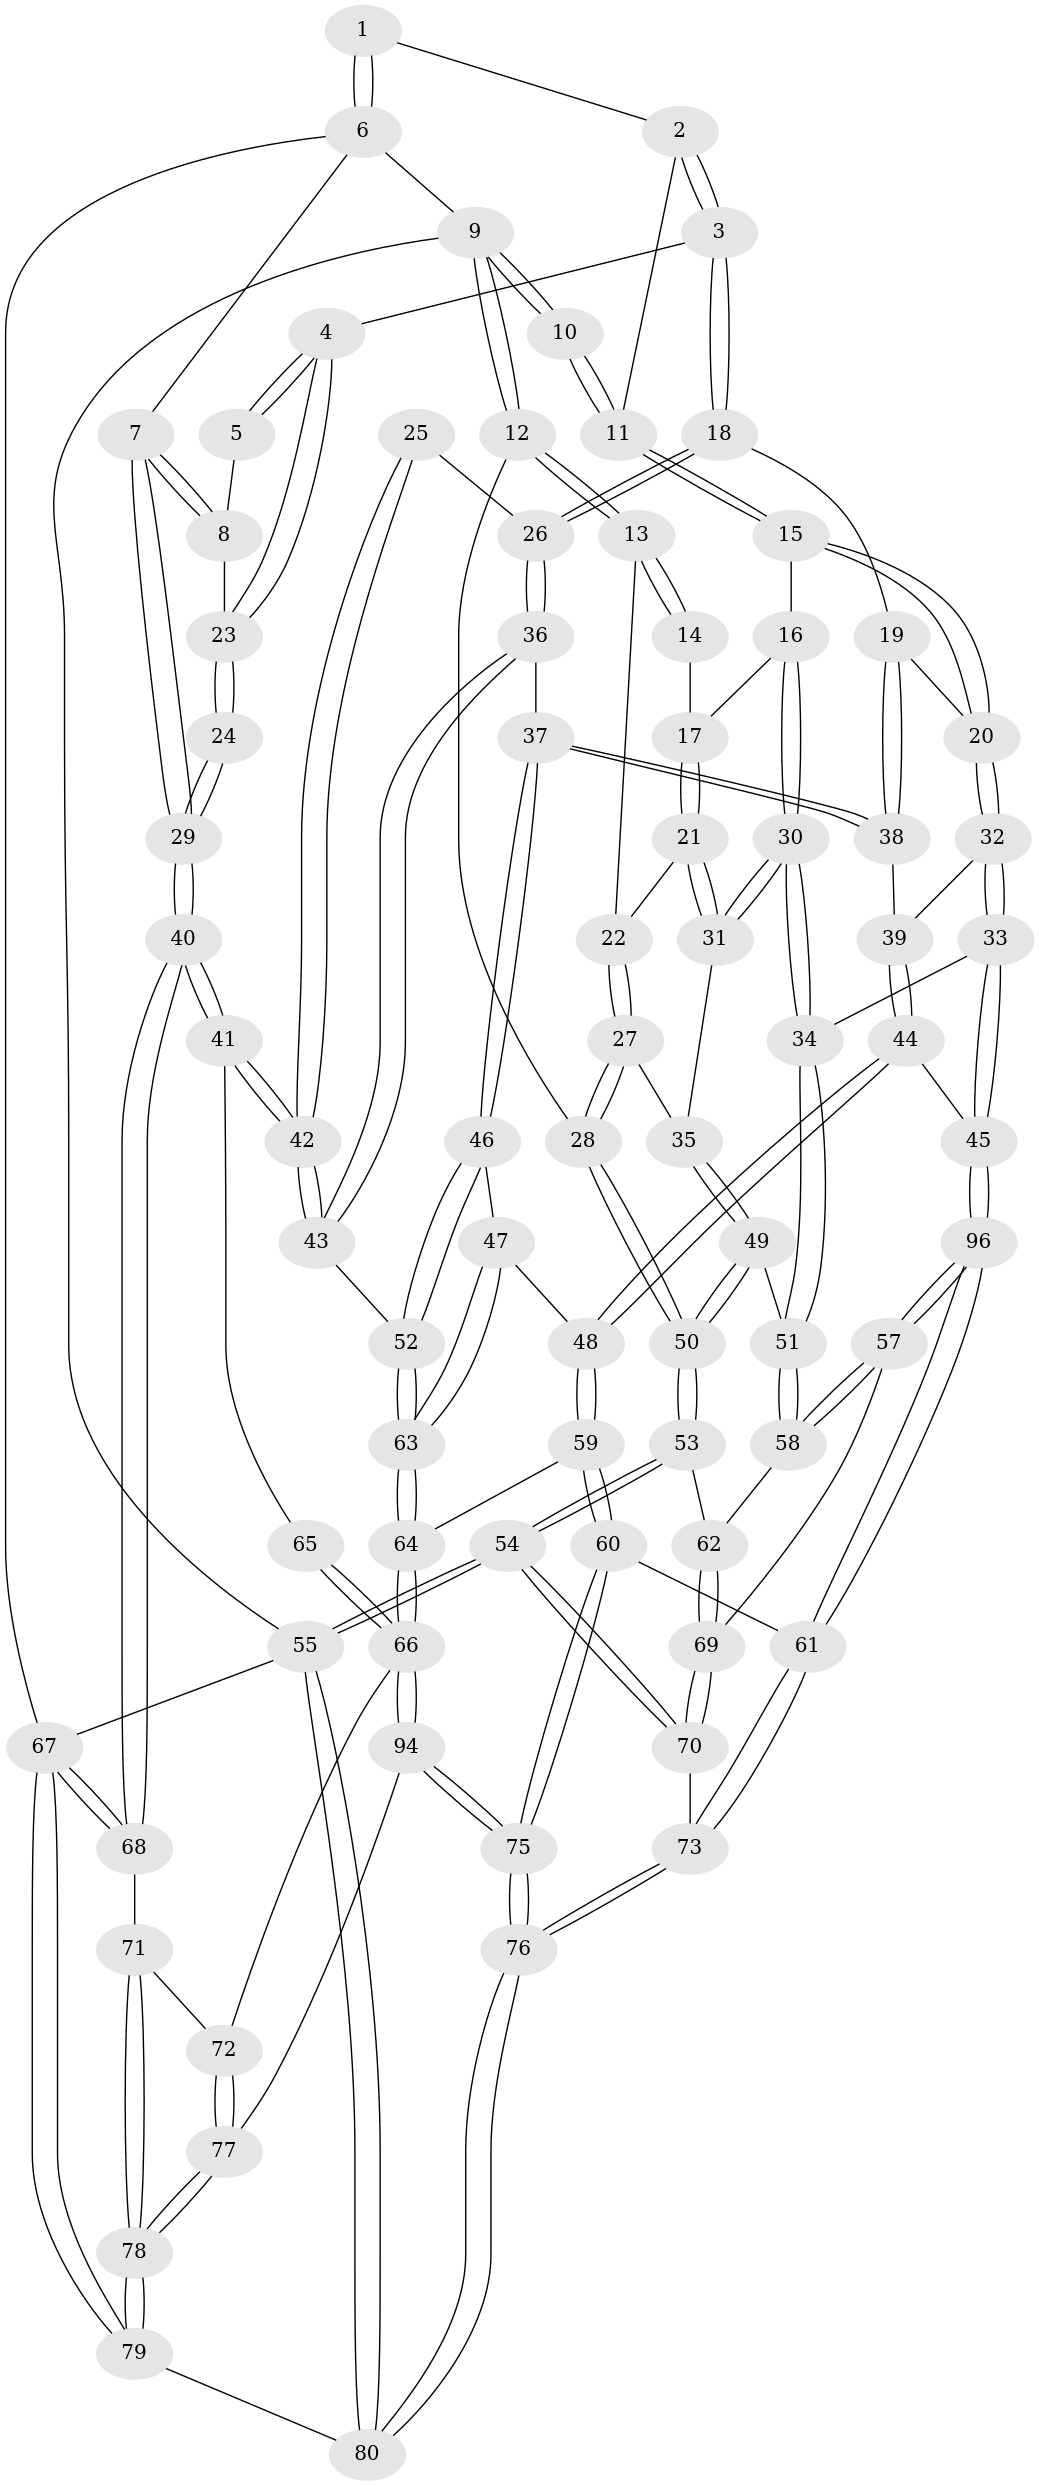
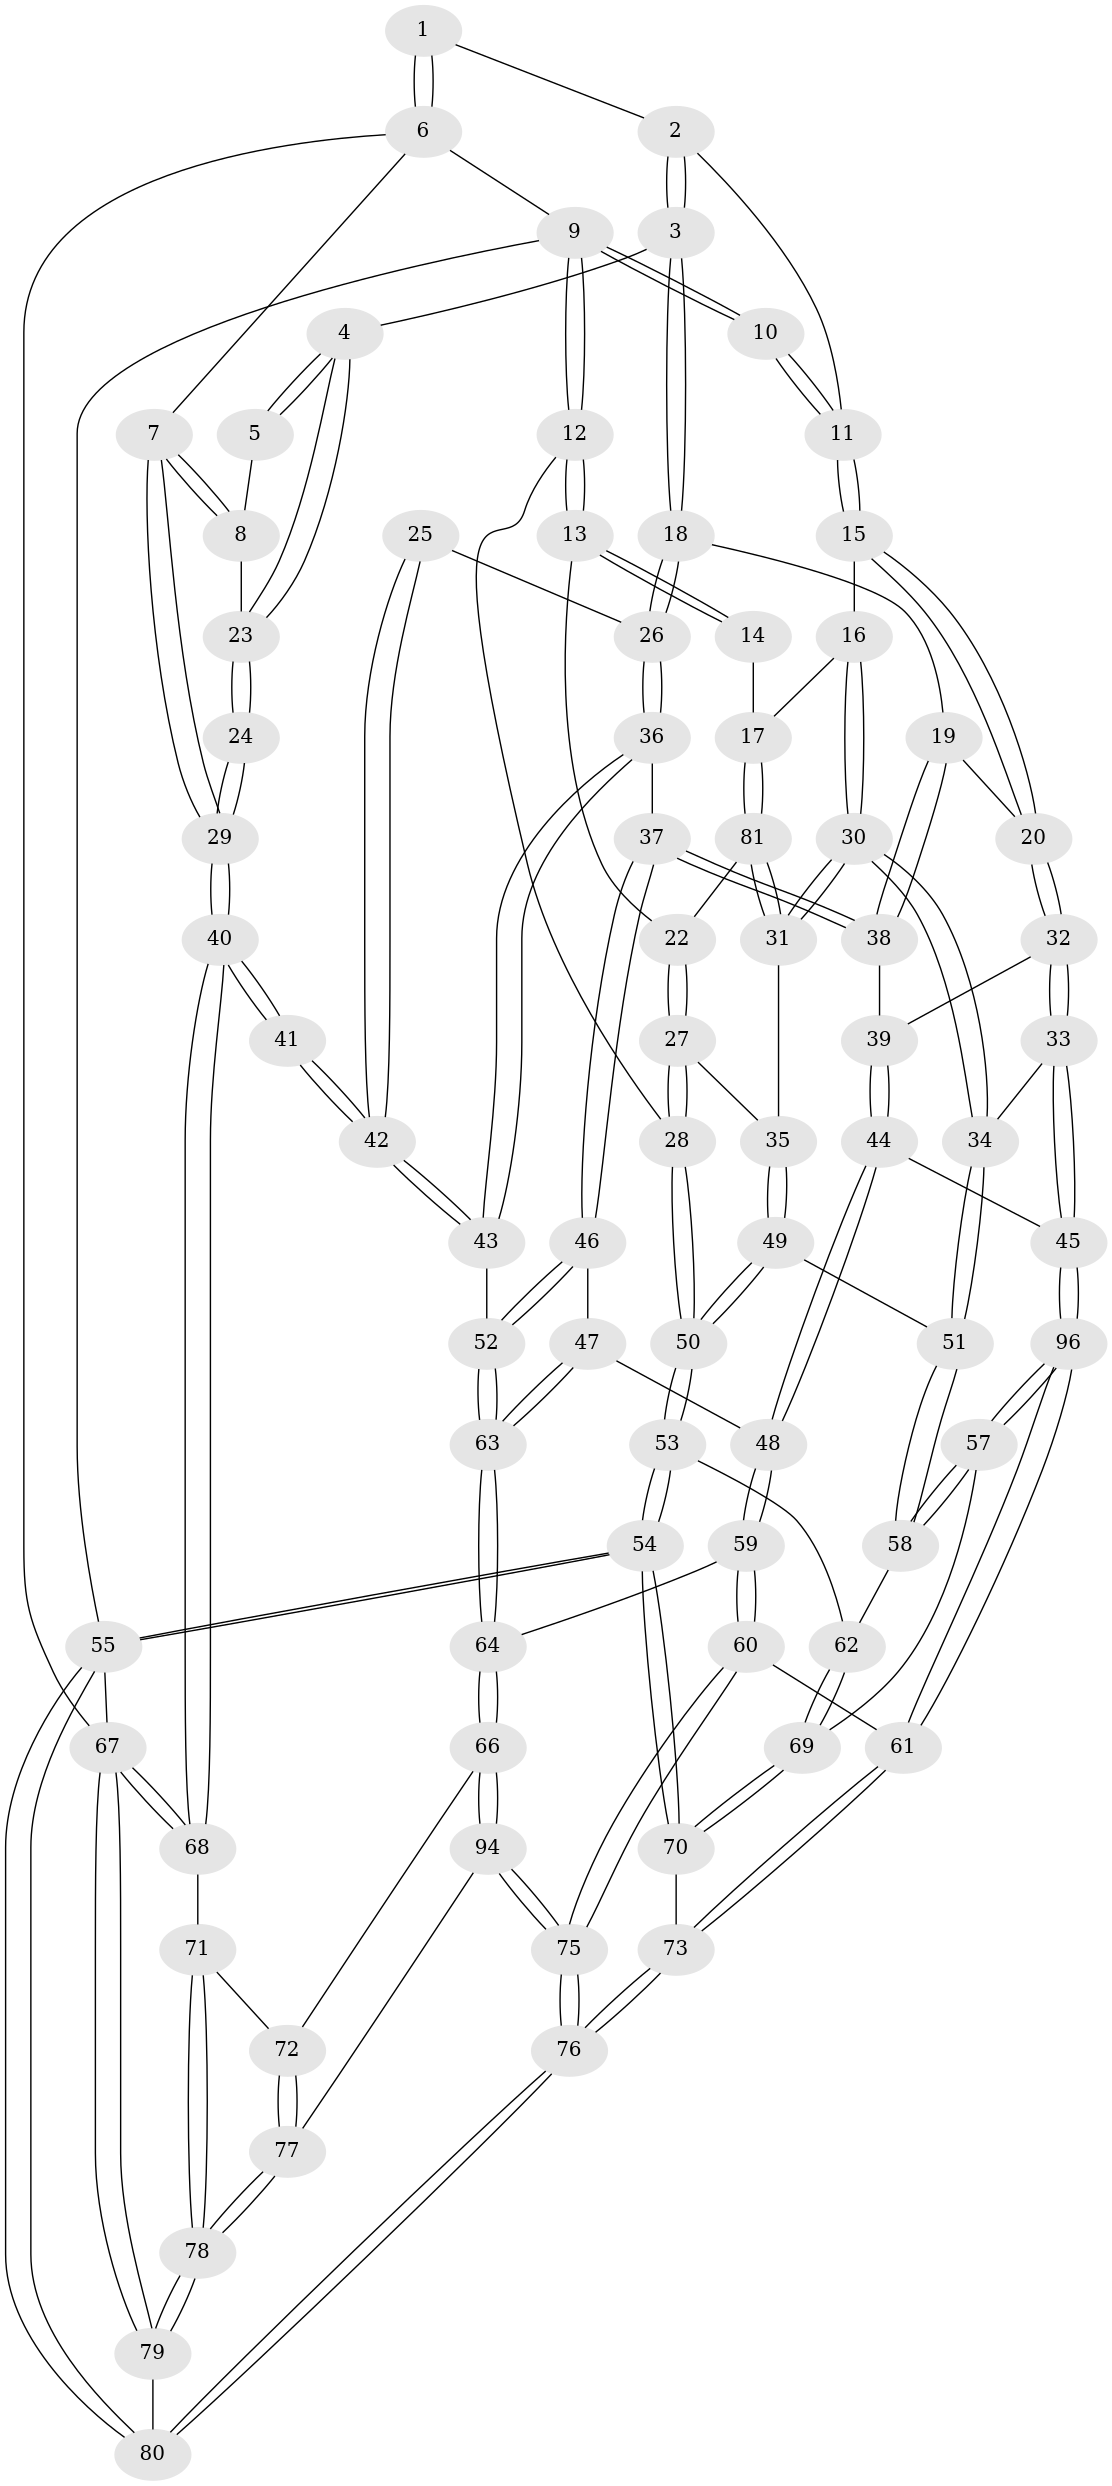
node "21": label "21" -> "81"
node "65": removed
